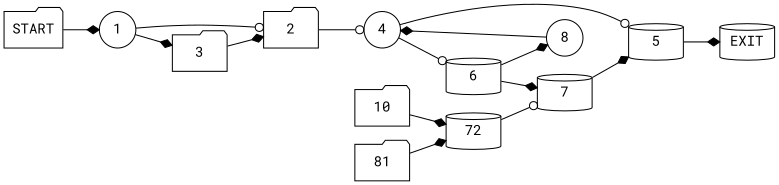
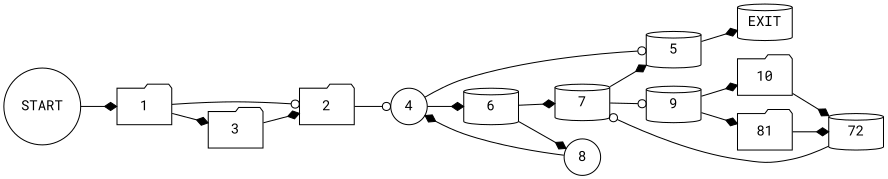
node "START": shape folder -> circle
node "1": shape circle -> folder
edge "4" -> "6": arrowhead odot -> diamond
node "9": added
